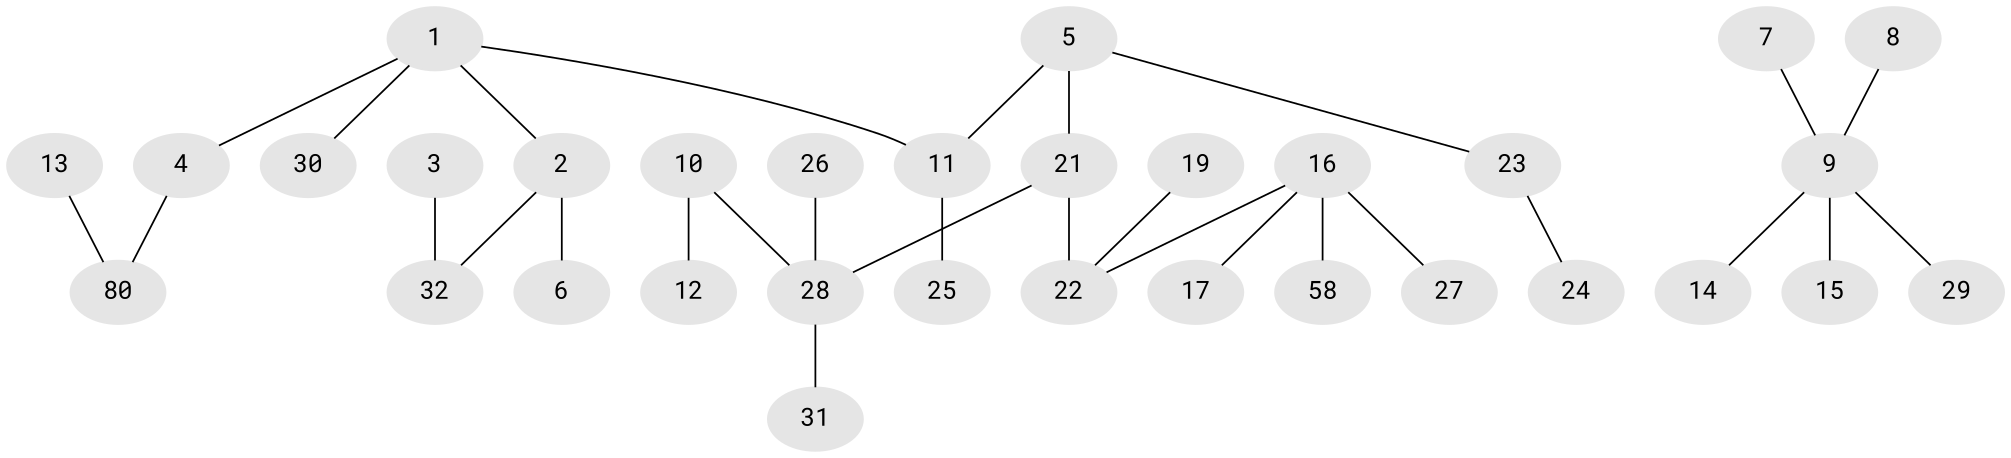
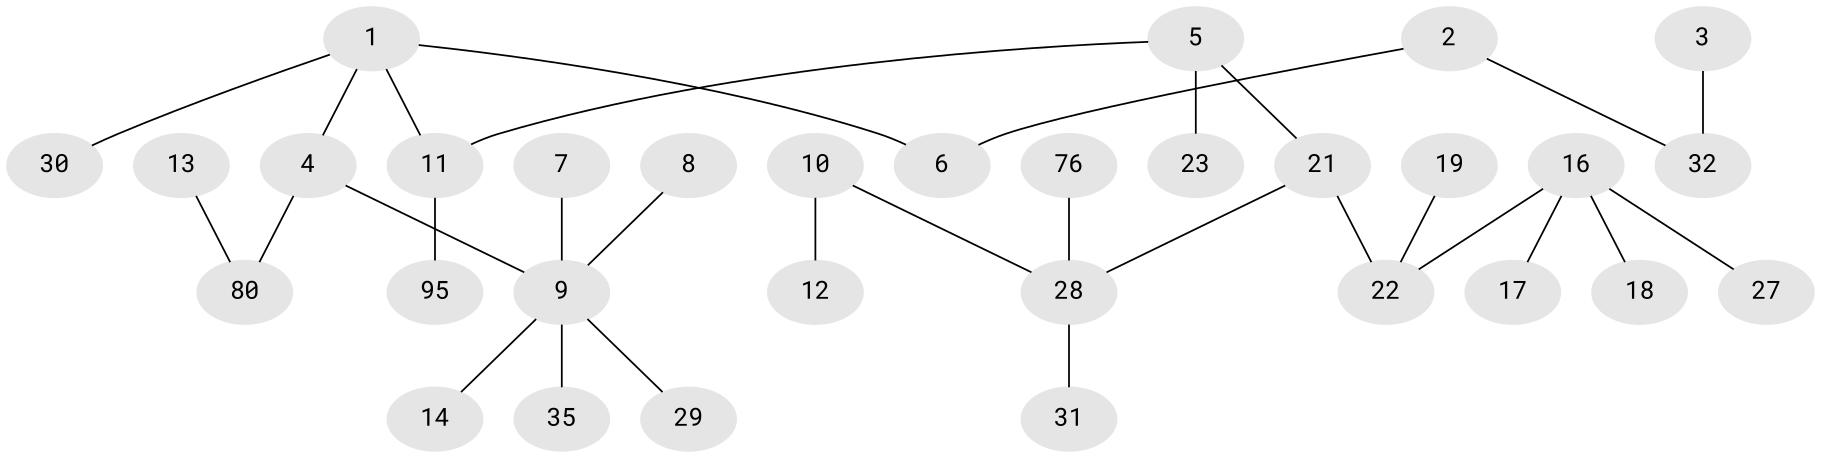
edge "1" -- "2": now "1" -- "6"
node "26": label "26" -> "76"
edge "4" -- "9": added
node "25": label "25" -> "95"
node "58": label "58" -> "18"
node "24": removed
node "15": label "15" -> "35"
